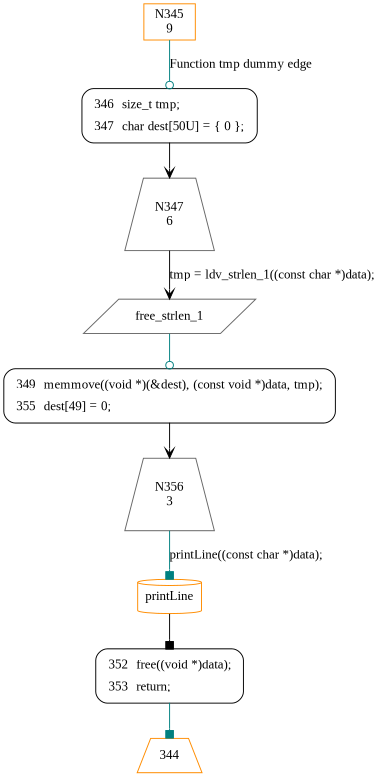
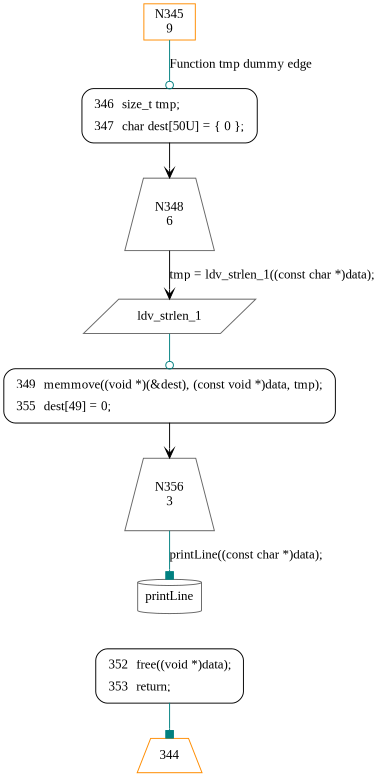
node "N347 6": label "N347 6" -> "N348 6"
node "free_strlen_1": label "free_strlen_1" -> "ldv_strlen_1"
node "printLine": color darkorange -> gray40
edge "printLine" -> "352": removed
